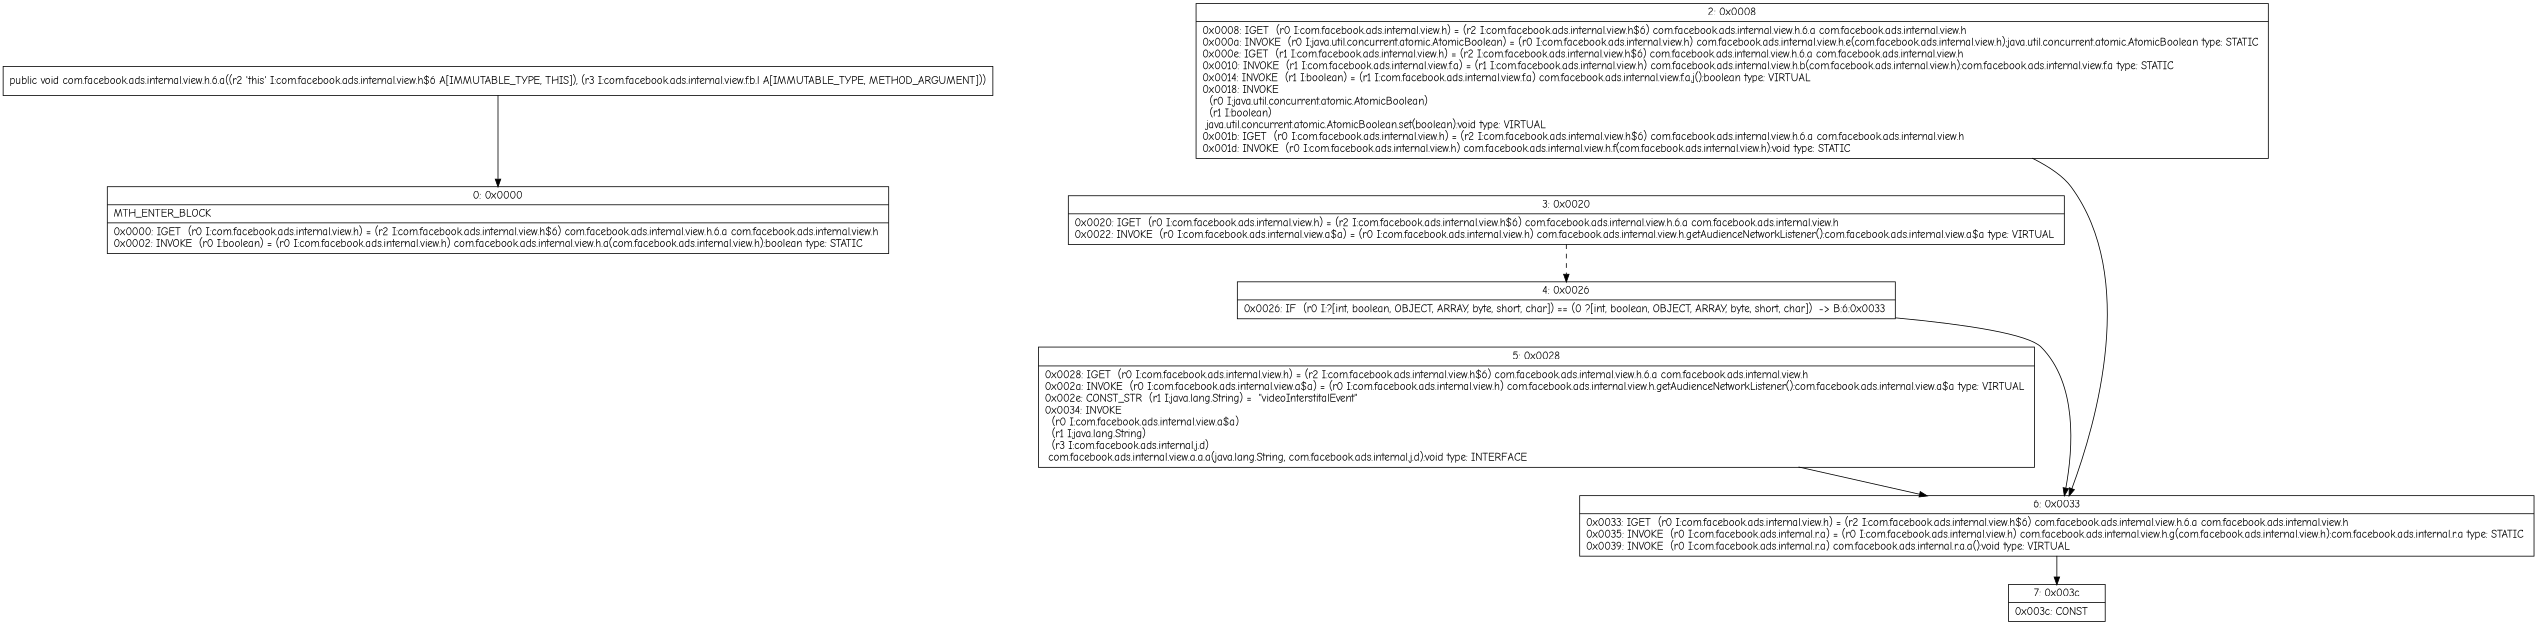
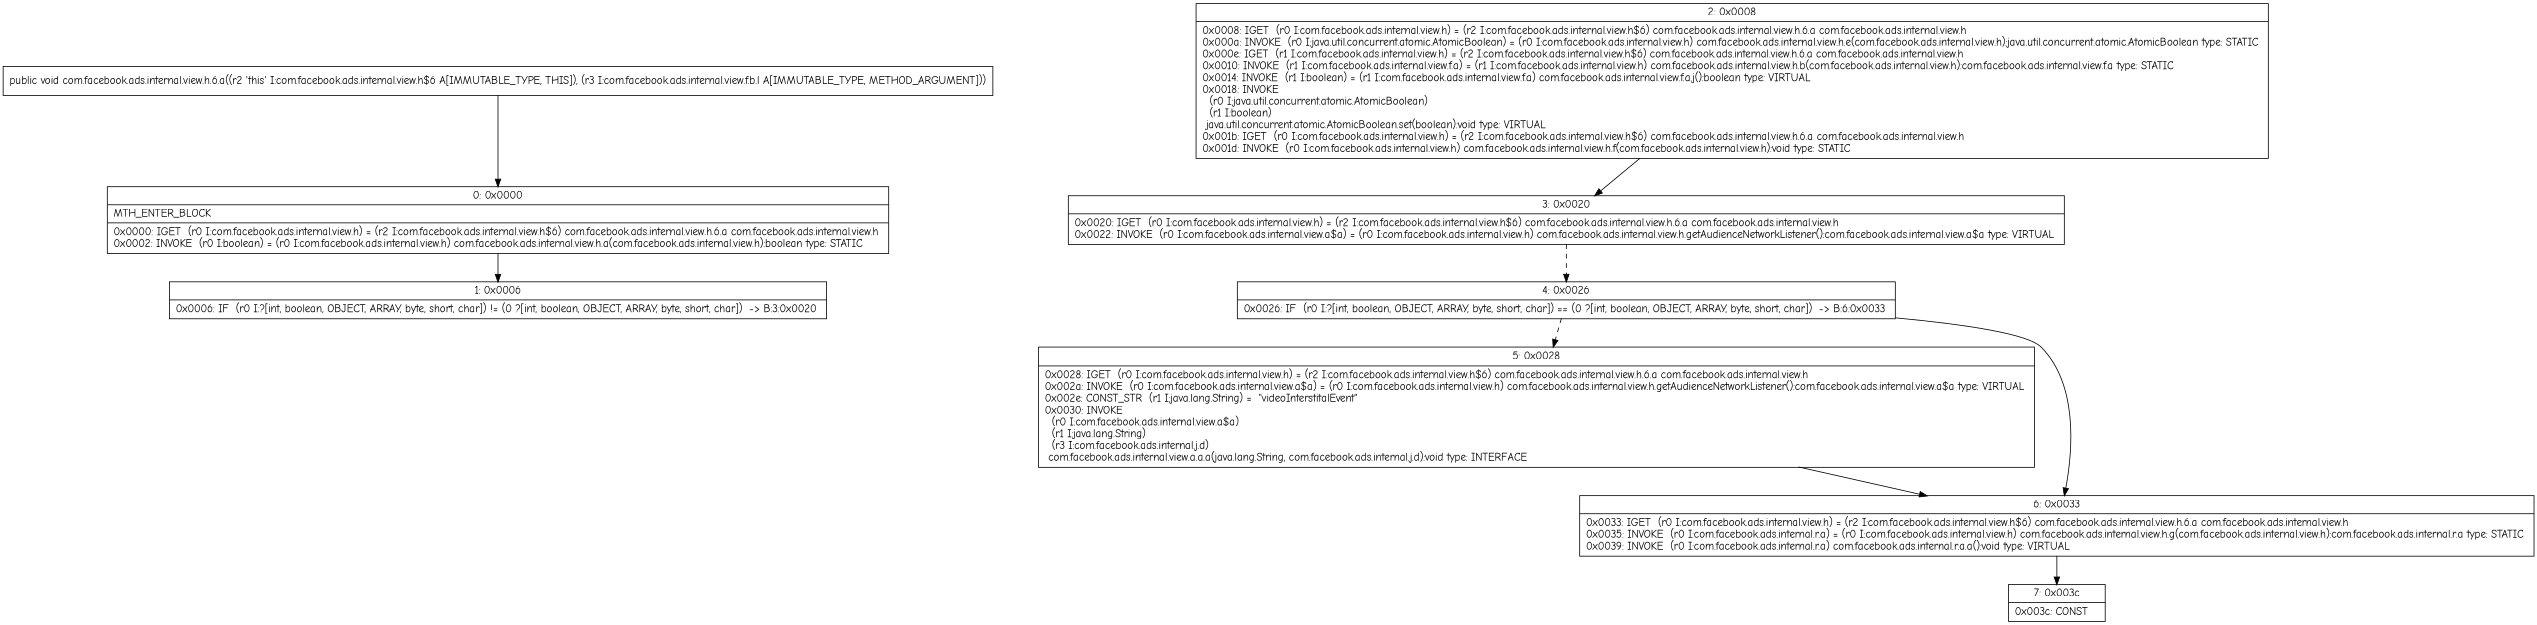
node "1: 0x0006": added
edge "2: 0x0008" -> "6: 0x0033": now "2: 0x0008" -> "3: 0x0020"
edge "4: 0x0026" -> "5: 0x0028": added
node "5: 0x0028": text "0x0034: INVOKE" -> "0x0030: INVOKE"
